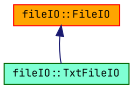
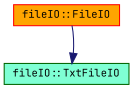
edge "fileIO::TxtFileIO" -> "fileIO::FileIO": reversed
